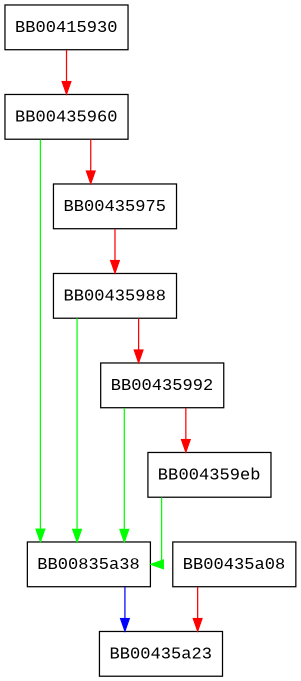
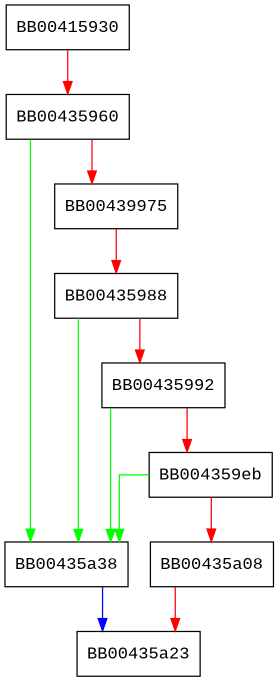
node "BB00435975": label "BB00435975" -> "BB00439975"
edge "BB004359eb" -> "BB00435a08": added
node "BB00835a38": label "BB00835a38" -> "BB00435a38"
